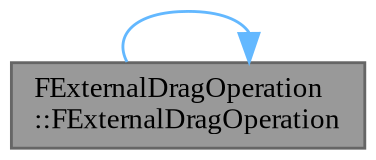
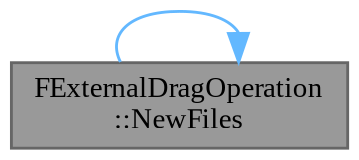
node "FExternalDragOperation ::FExternalDragOperation": label "FExternalDragOperation ::FExternalDragOperation" -> "FExternalDragOperation ::NewFiles"
